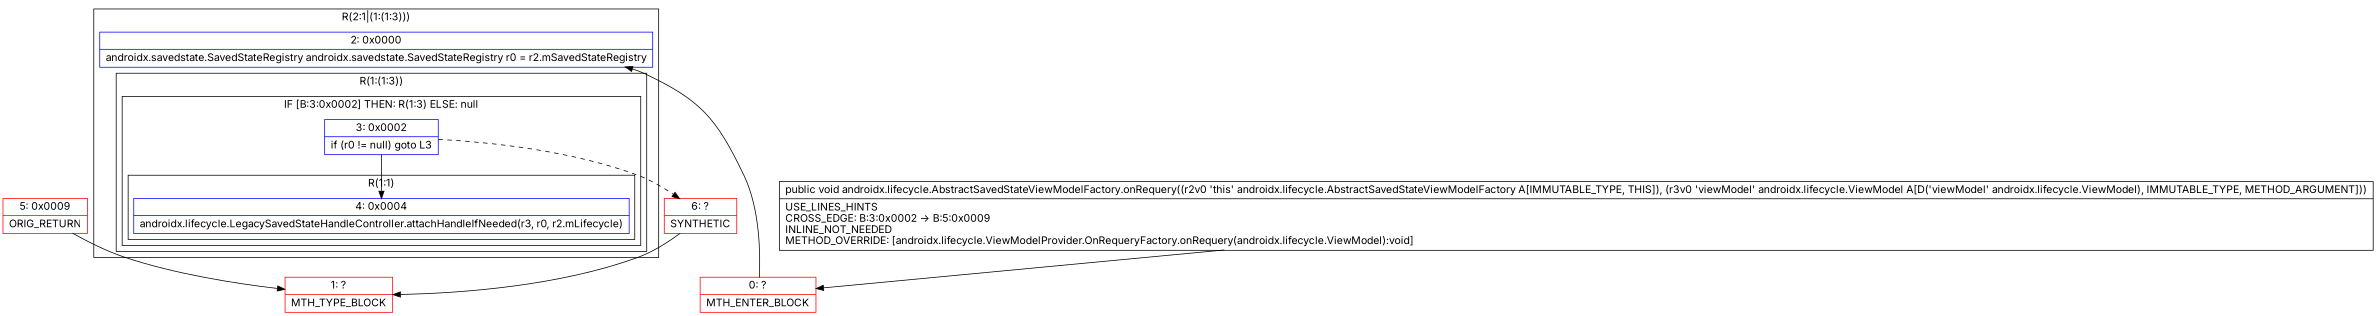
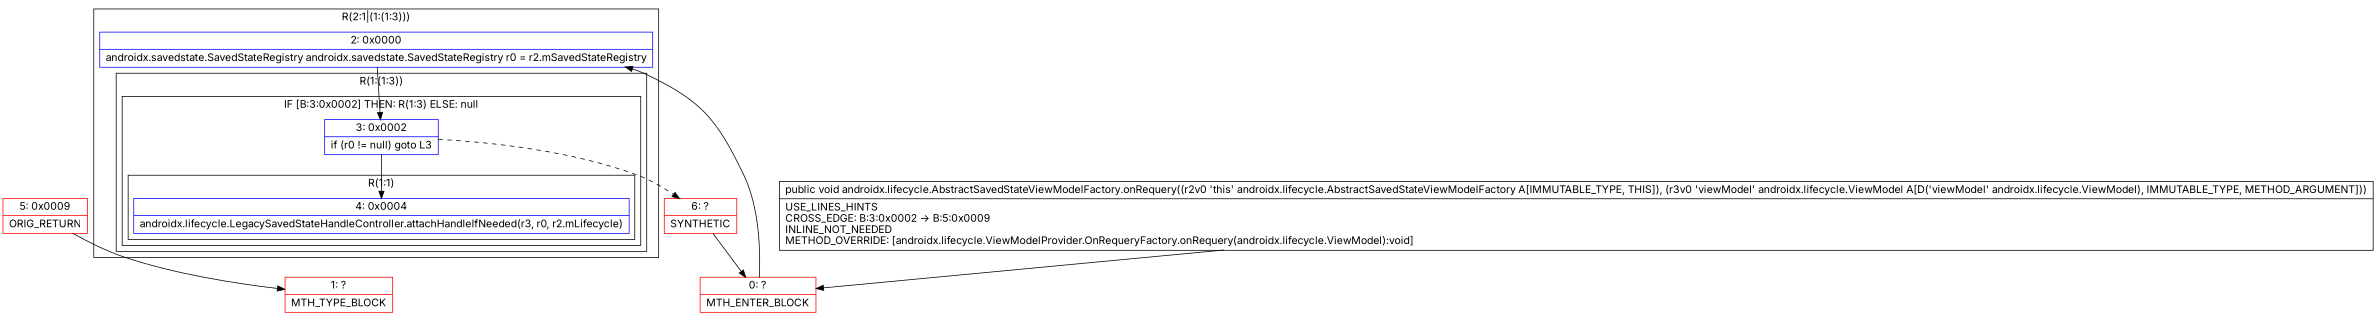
edge "2: 0x0000" -> "3: 0x0002": added
edge "6: ?" -> "1: ?": now "6: ?" -> "0: ?"
